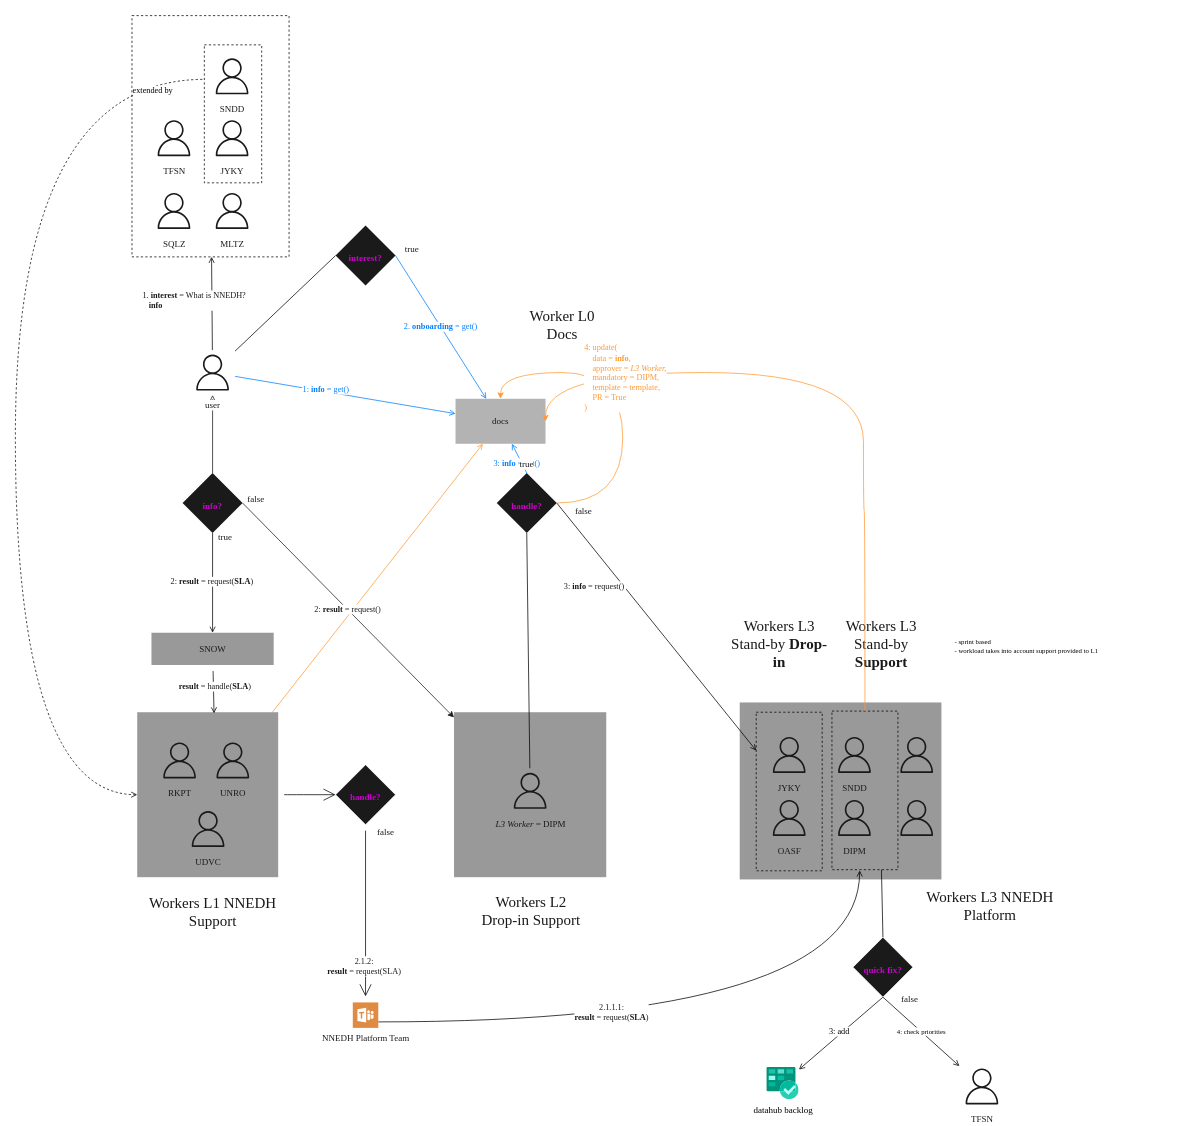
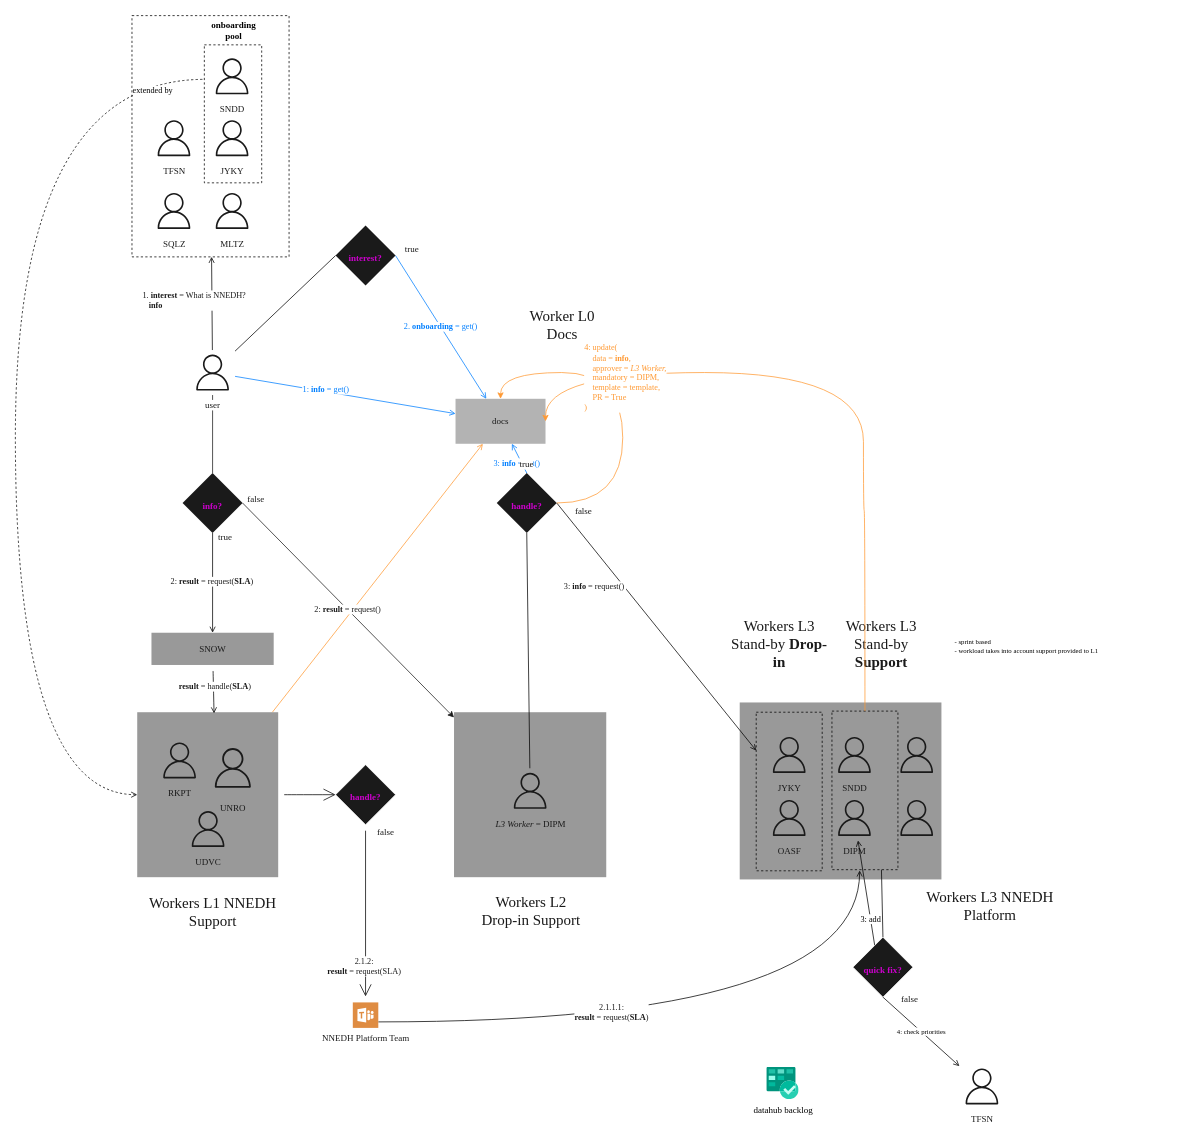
node "onboarding pool": added
edge "info?" -> "user": arrowhead classic -> none
node "UNRO": size 45x45 -> 45x60
edge "quick fix?" -> "datahub backlog": now "quick fix?" -> "DIPM"
